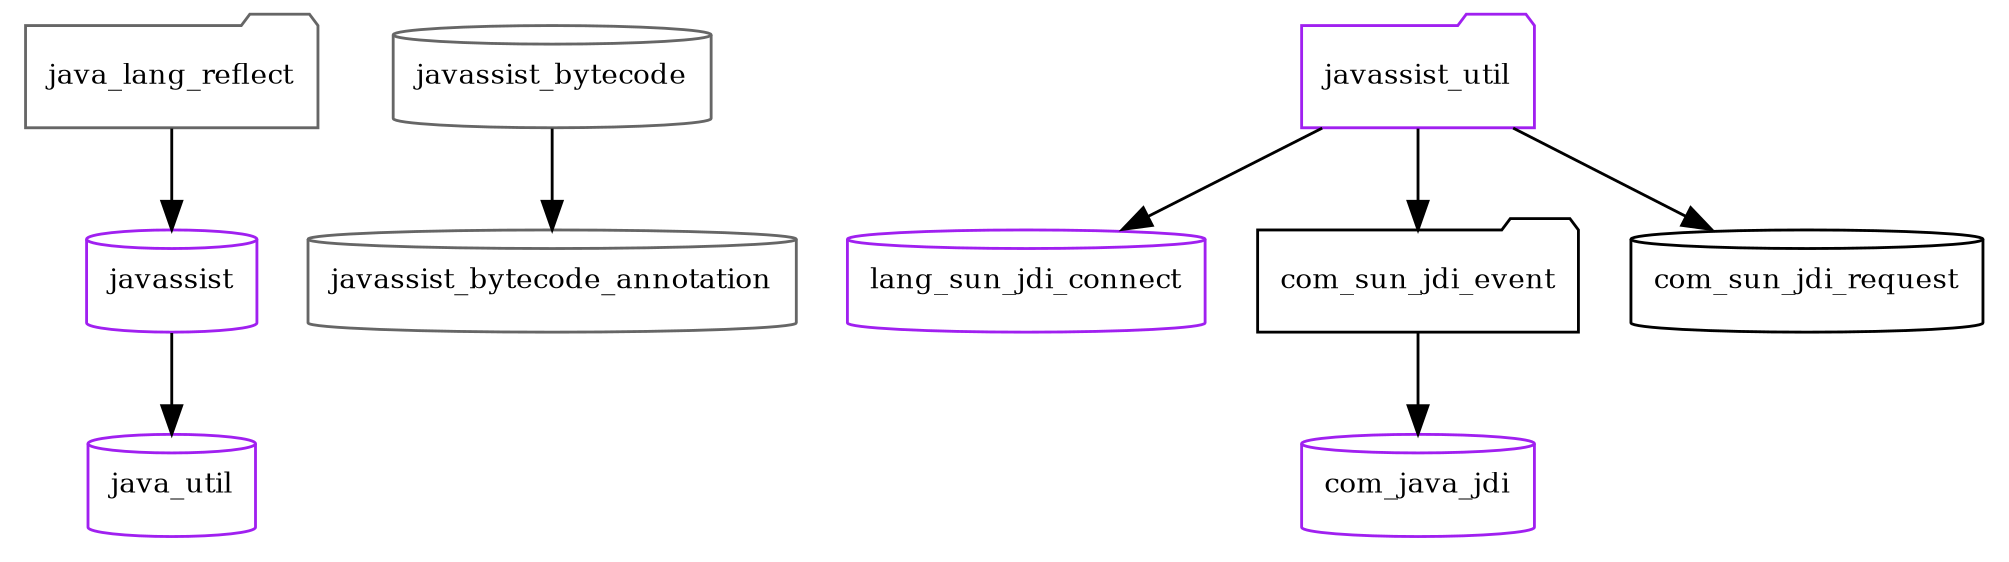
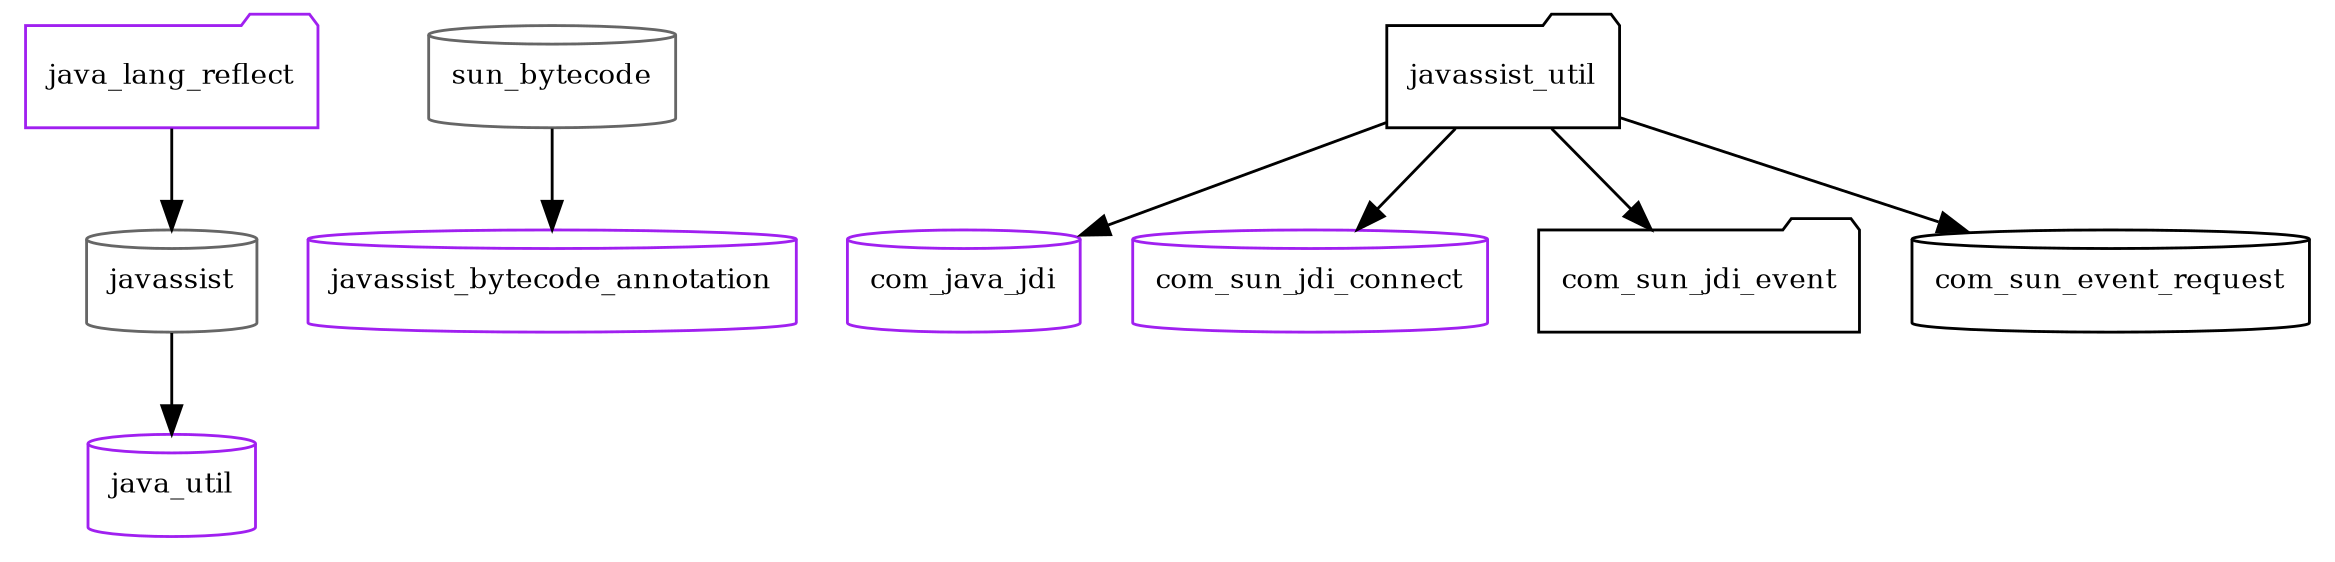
node "java_lang_reflect": color gray40 -> purple
node "javassist_bytecode": label "javassist_bytecode" -> "sun_bytecode"
node "javassist_util": color purple -> black
node "javassist": color purple -> gray40
node "javassist_bytecode_annotation": color gray40 -> purple
node "lang_sun_jdi_connect": label "lang_sun_jdi_connect" -> "com_sun_jdi_connect"
node "com_sun_jdi_request": label "com_sun_jdi_request" -> "com_sun_event_request"
edge "com_sun_jdi_event" -> "com_java_jdi": now "javassist_util" -> "com_java_jdi"
